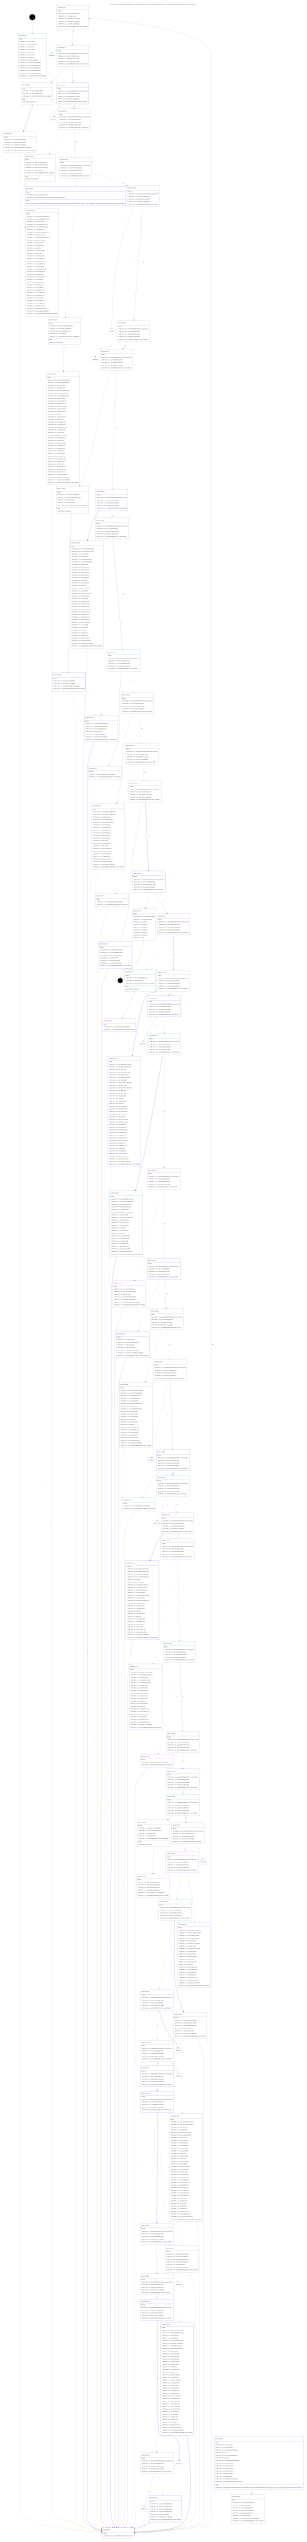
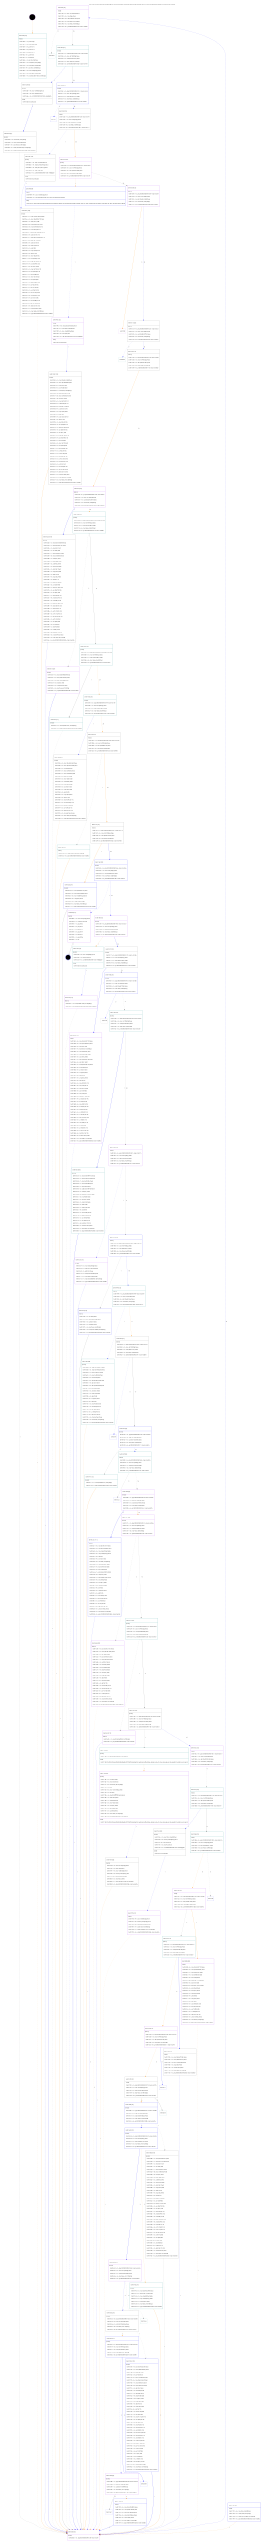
node "0x40171b [23]": removed
node "0x4017b5 [5]": added
